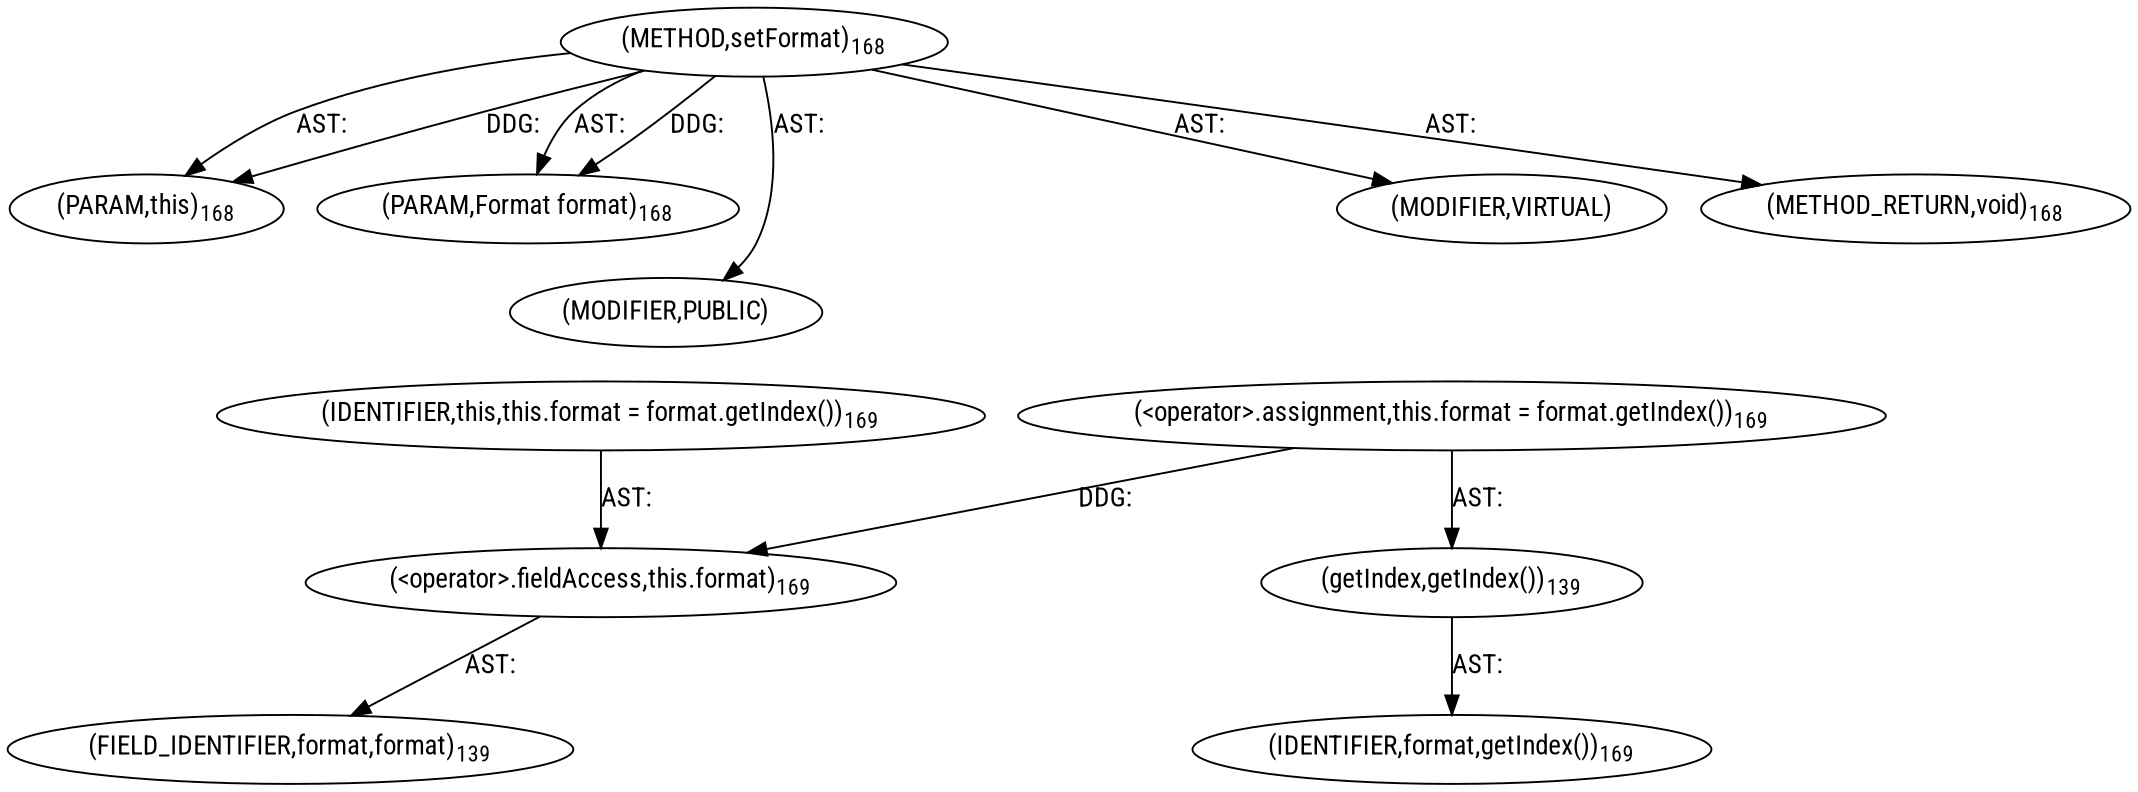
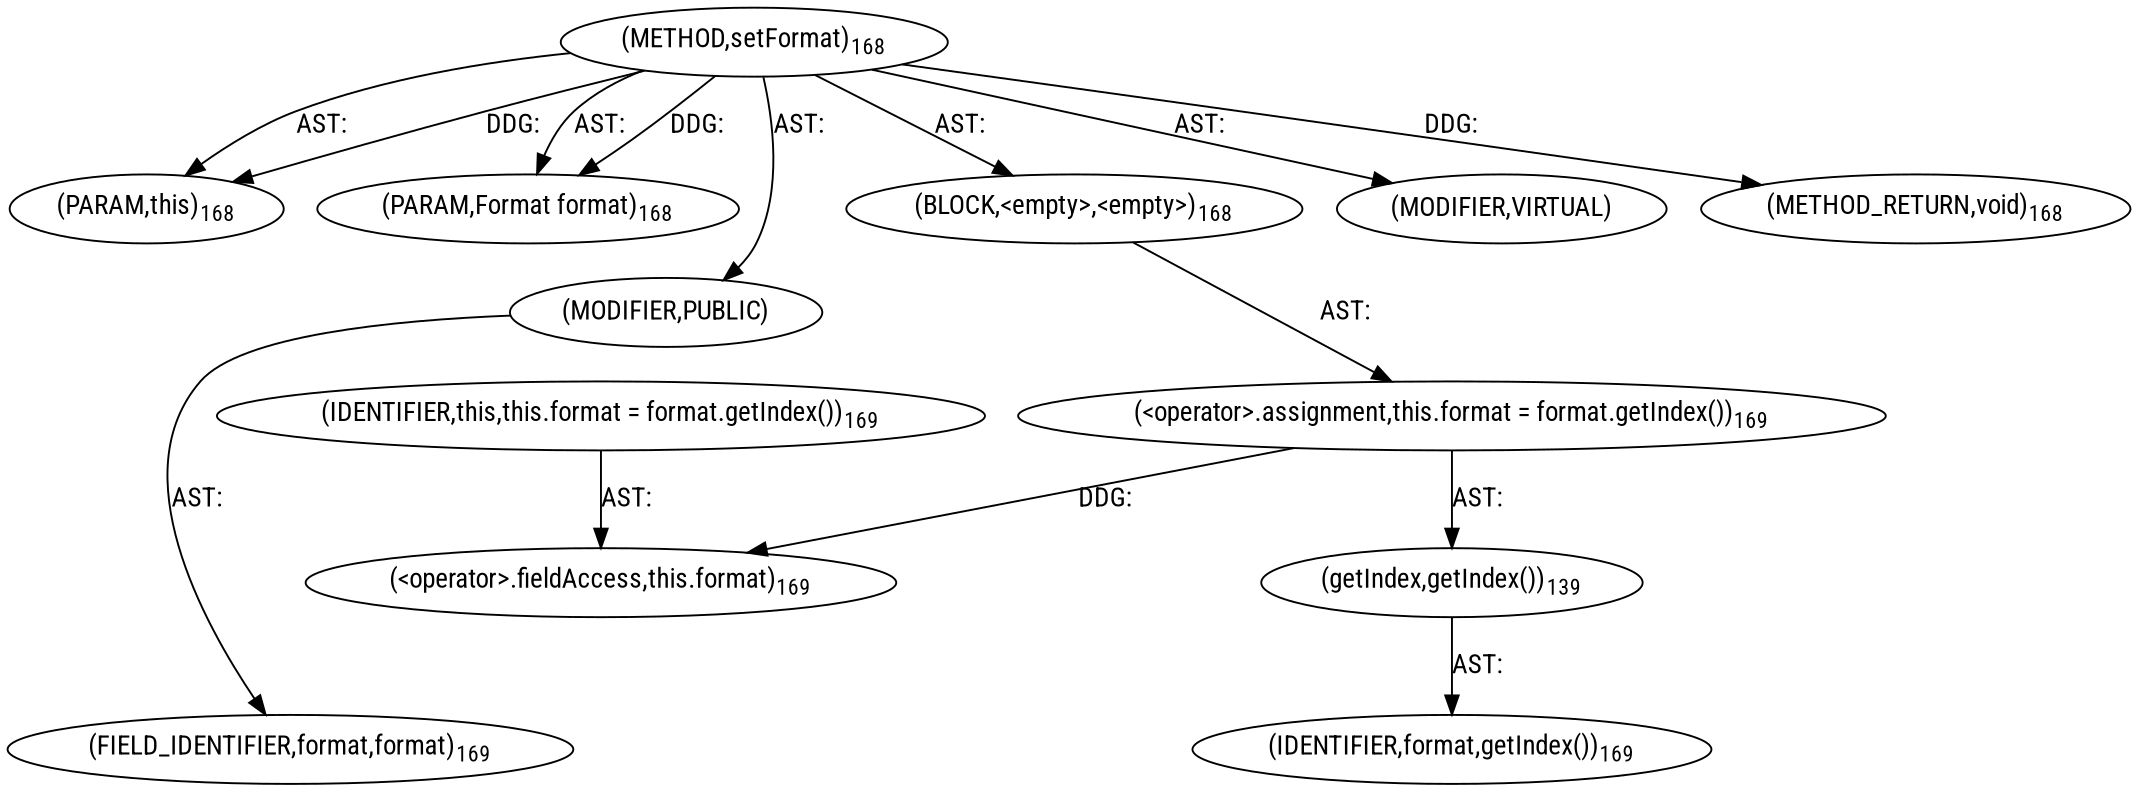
edge "(METHOD,setFormat)" -> "(METHOD_RETURN,void)": label "AST: " -> "DDG: "
node "(BLOCK,<empty>,<empty>)": added
edge "(<operator>.fieldAccess,this.format)" -> "(FIELD_IDENTIFIER,format,format)": now "(MODIFIER,PUBLIC)" -> "(FIELD_IDENTIFIER,format,format)"
node "(FIELD_IDENTIFIER,format,format)": text "139" -> "169"
